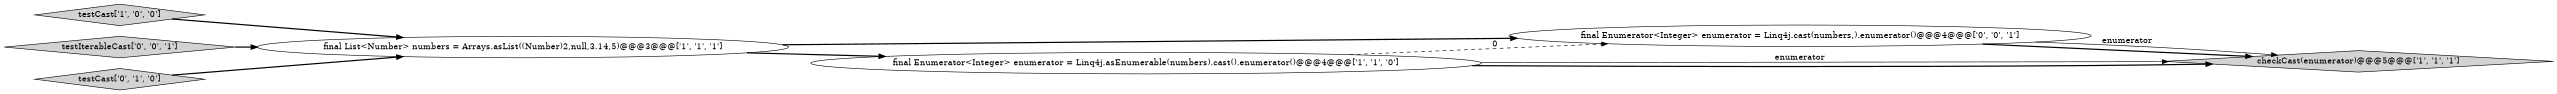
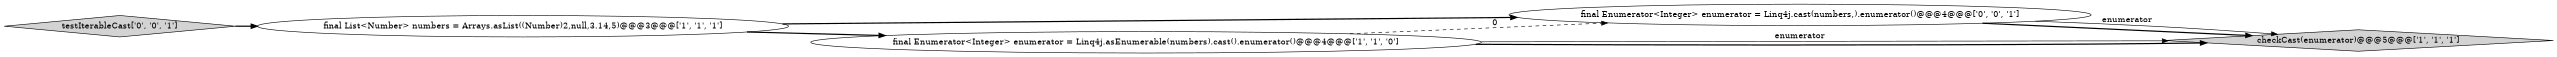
node "testCast['1', '0', '0']": removed
node "testCast['0', '1', '0']": removed
